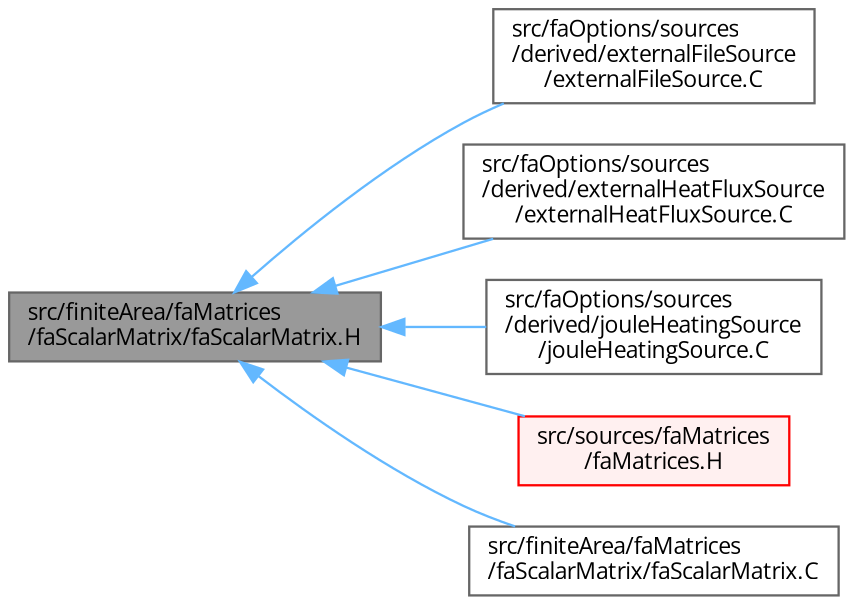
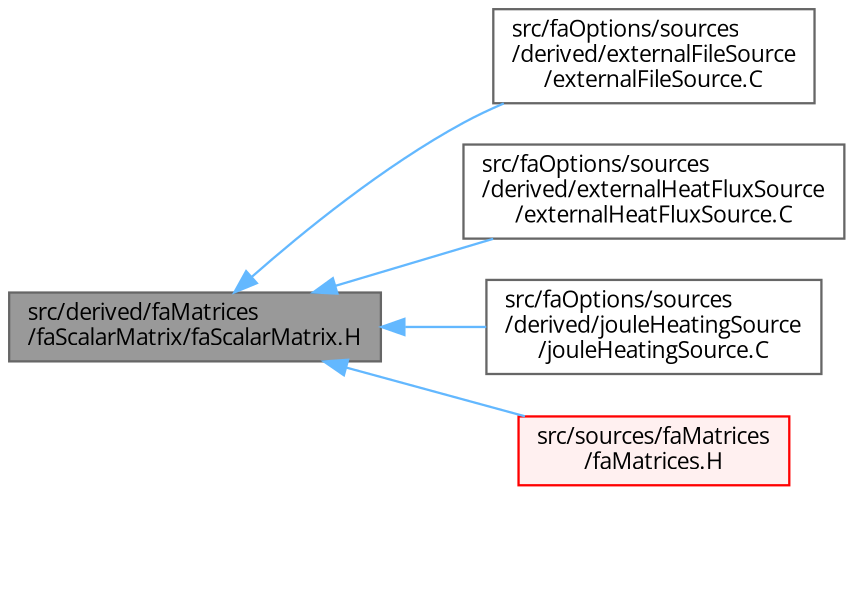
node "src/finiteArea/faMatrices /faScalarMatrix/faScalarMatrix.H": label "src/finiteArea/faMatrices /faScalarMatrix/faScalarMatrix.H" -> "src/derived/faMatrices /faScalarMatrix/faScalarMatrix.H"
node "src/finiteArea/faMatrices /faScalarMatrix/faScalarMatrix.C": removed
